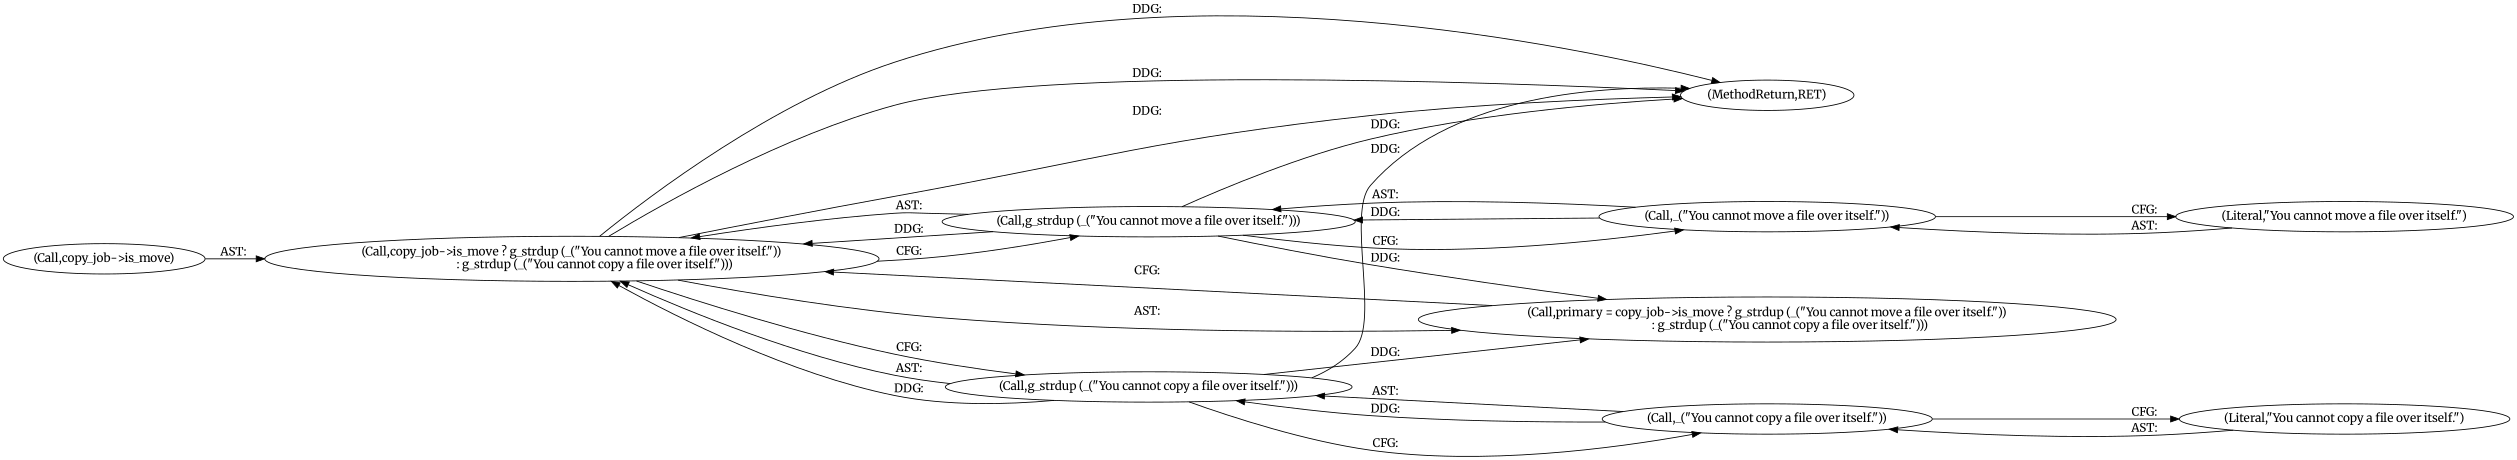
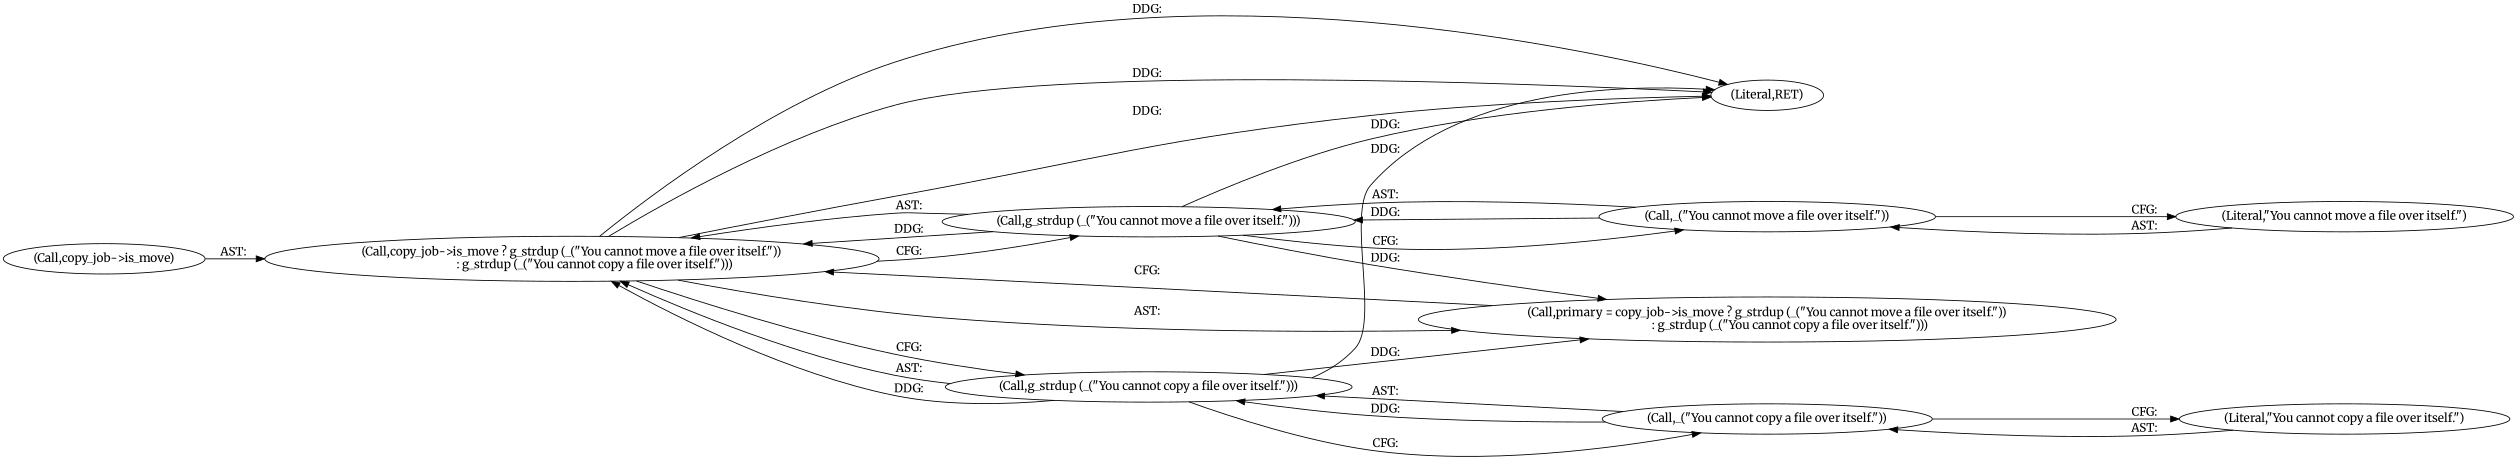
node "(MethodReturn,RET)": label "(MethodReturn,RET)" -> "(Literal,RET)"
